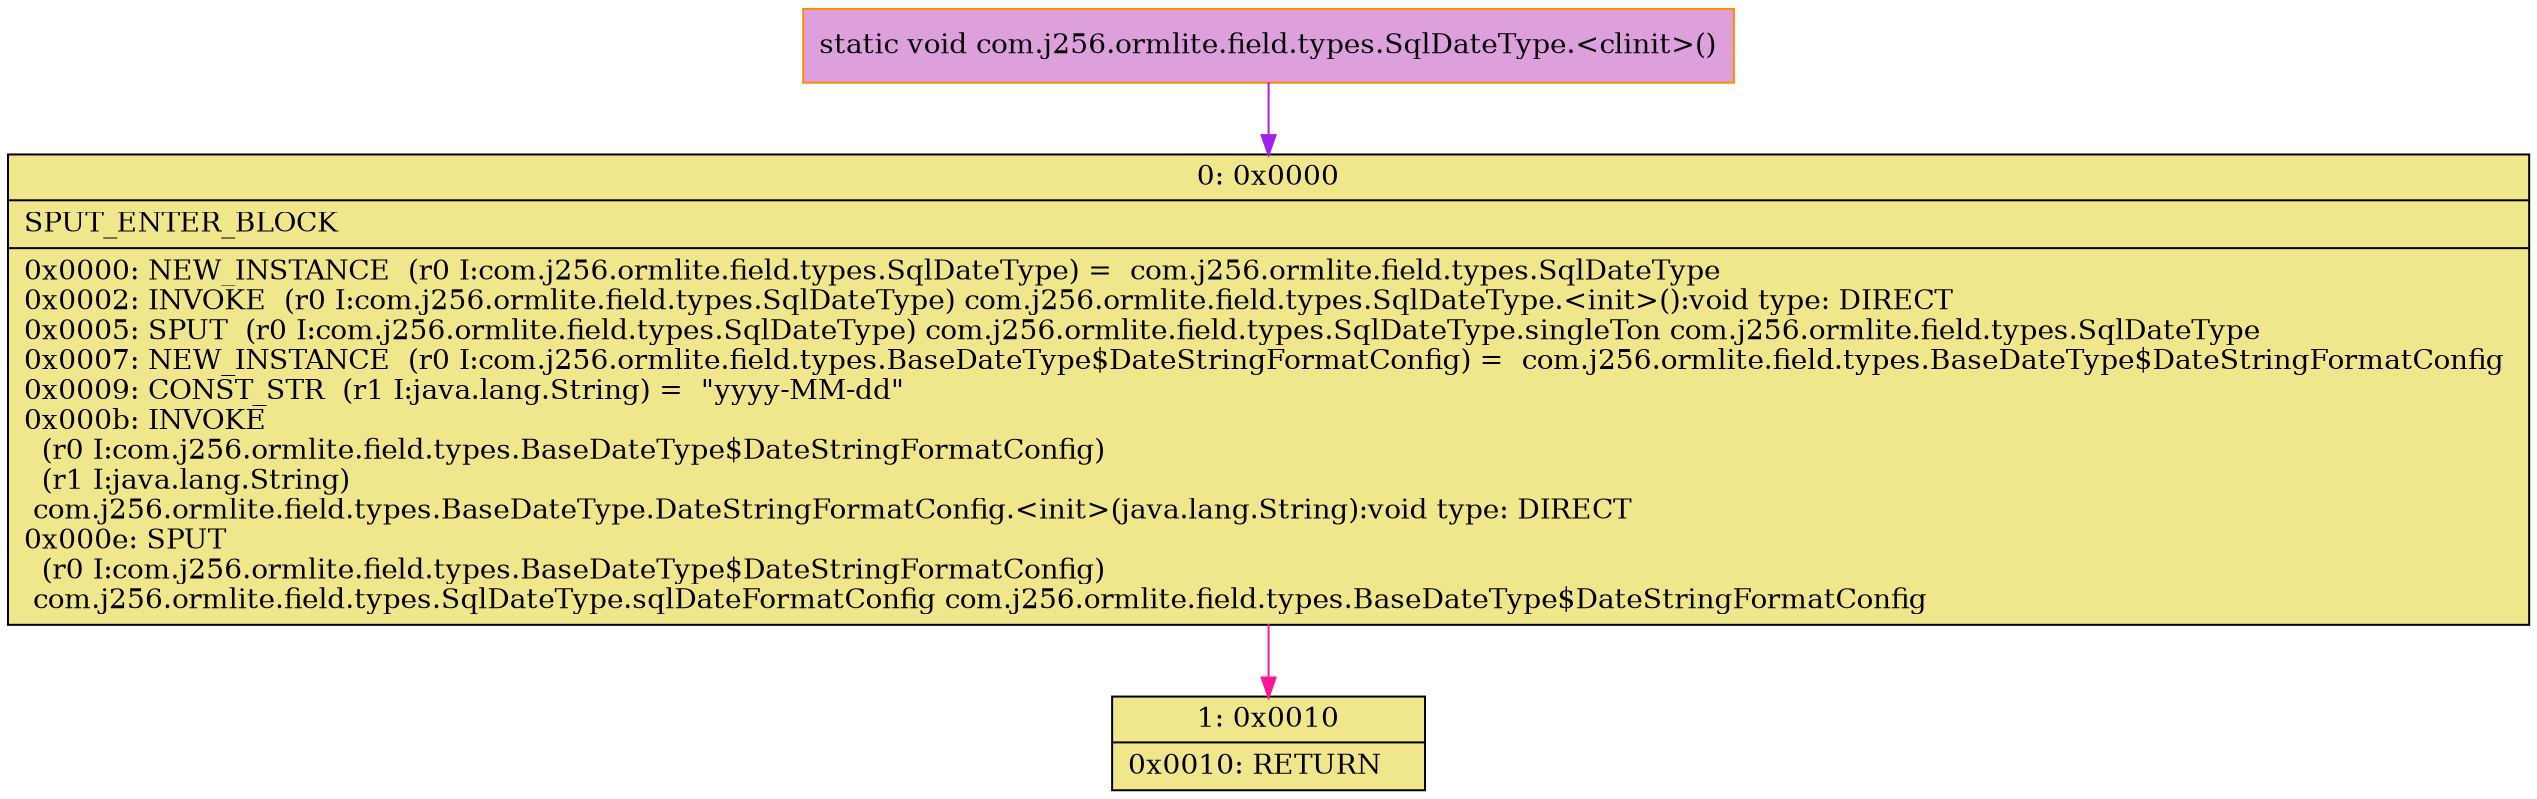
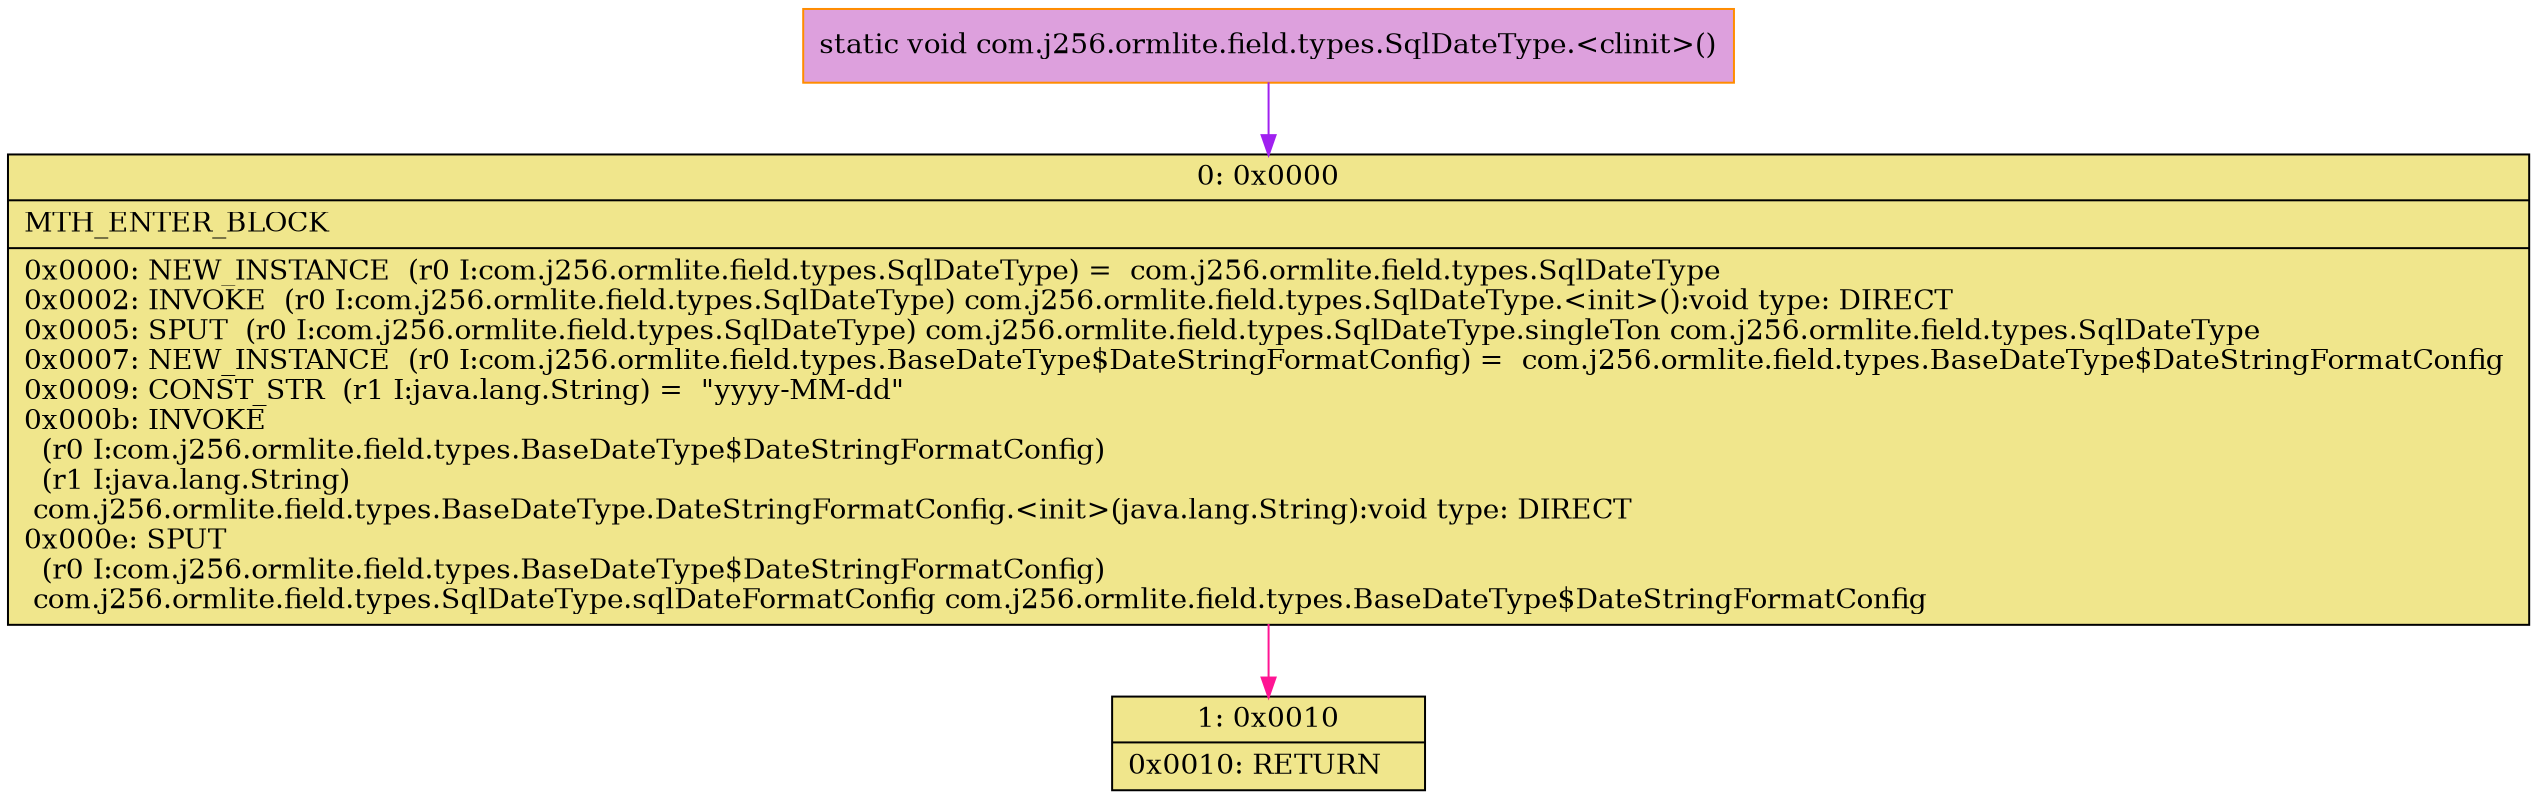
node "0: 0x0000": text "SPUT_ENTER_BLOCK" -> "MTH_ENTER_BLOCK"
